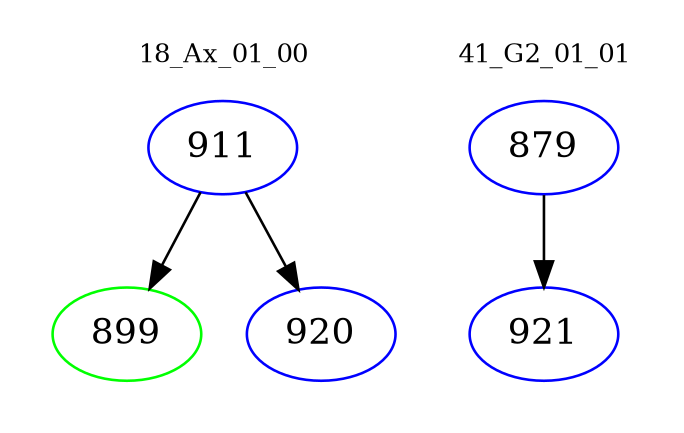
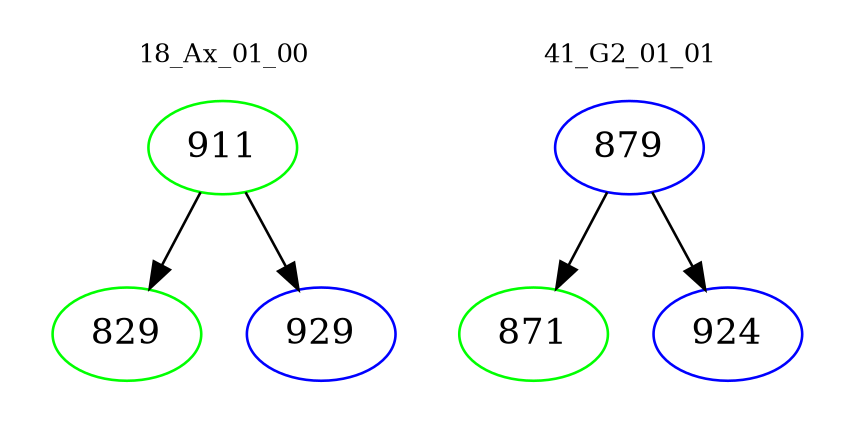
node "911": color blue -> green
node "899": label "899" -> "829"
node "920": label "920" -> "929"
node "871": added
node "921": label "921" -> "924"
